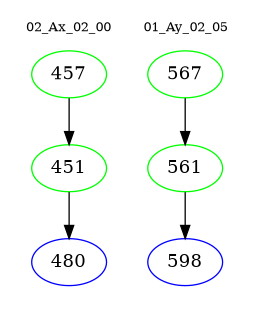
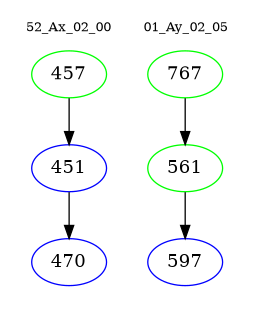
cluster "02_Ax_02_00": label "02_Ax_02_00" -> "52_Ax_02_00"
node "567": label "567" -> "767"
node "451": color green -> blue
node "480": label "480" -> "470"
node "598": label "598" -> "597"
